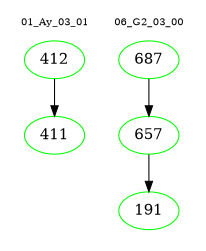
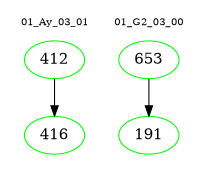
cluster "06_G2_03_00": label "06_G2_03_00" -> "01_G2_03_00"
node "687": removed
node "411": label "411" -> "416"
node "657": label "657" -> "653"
